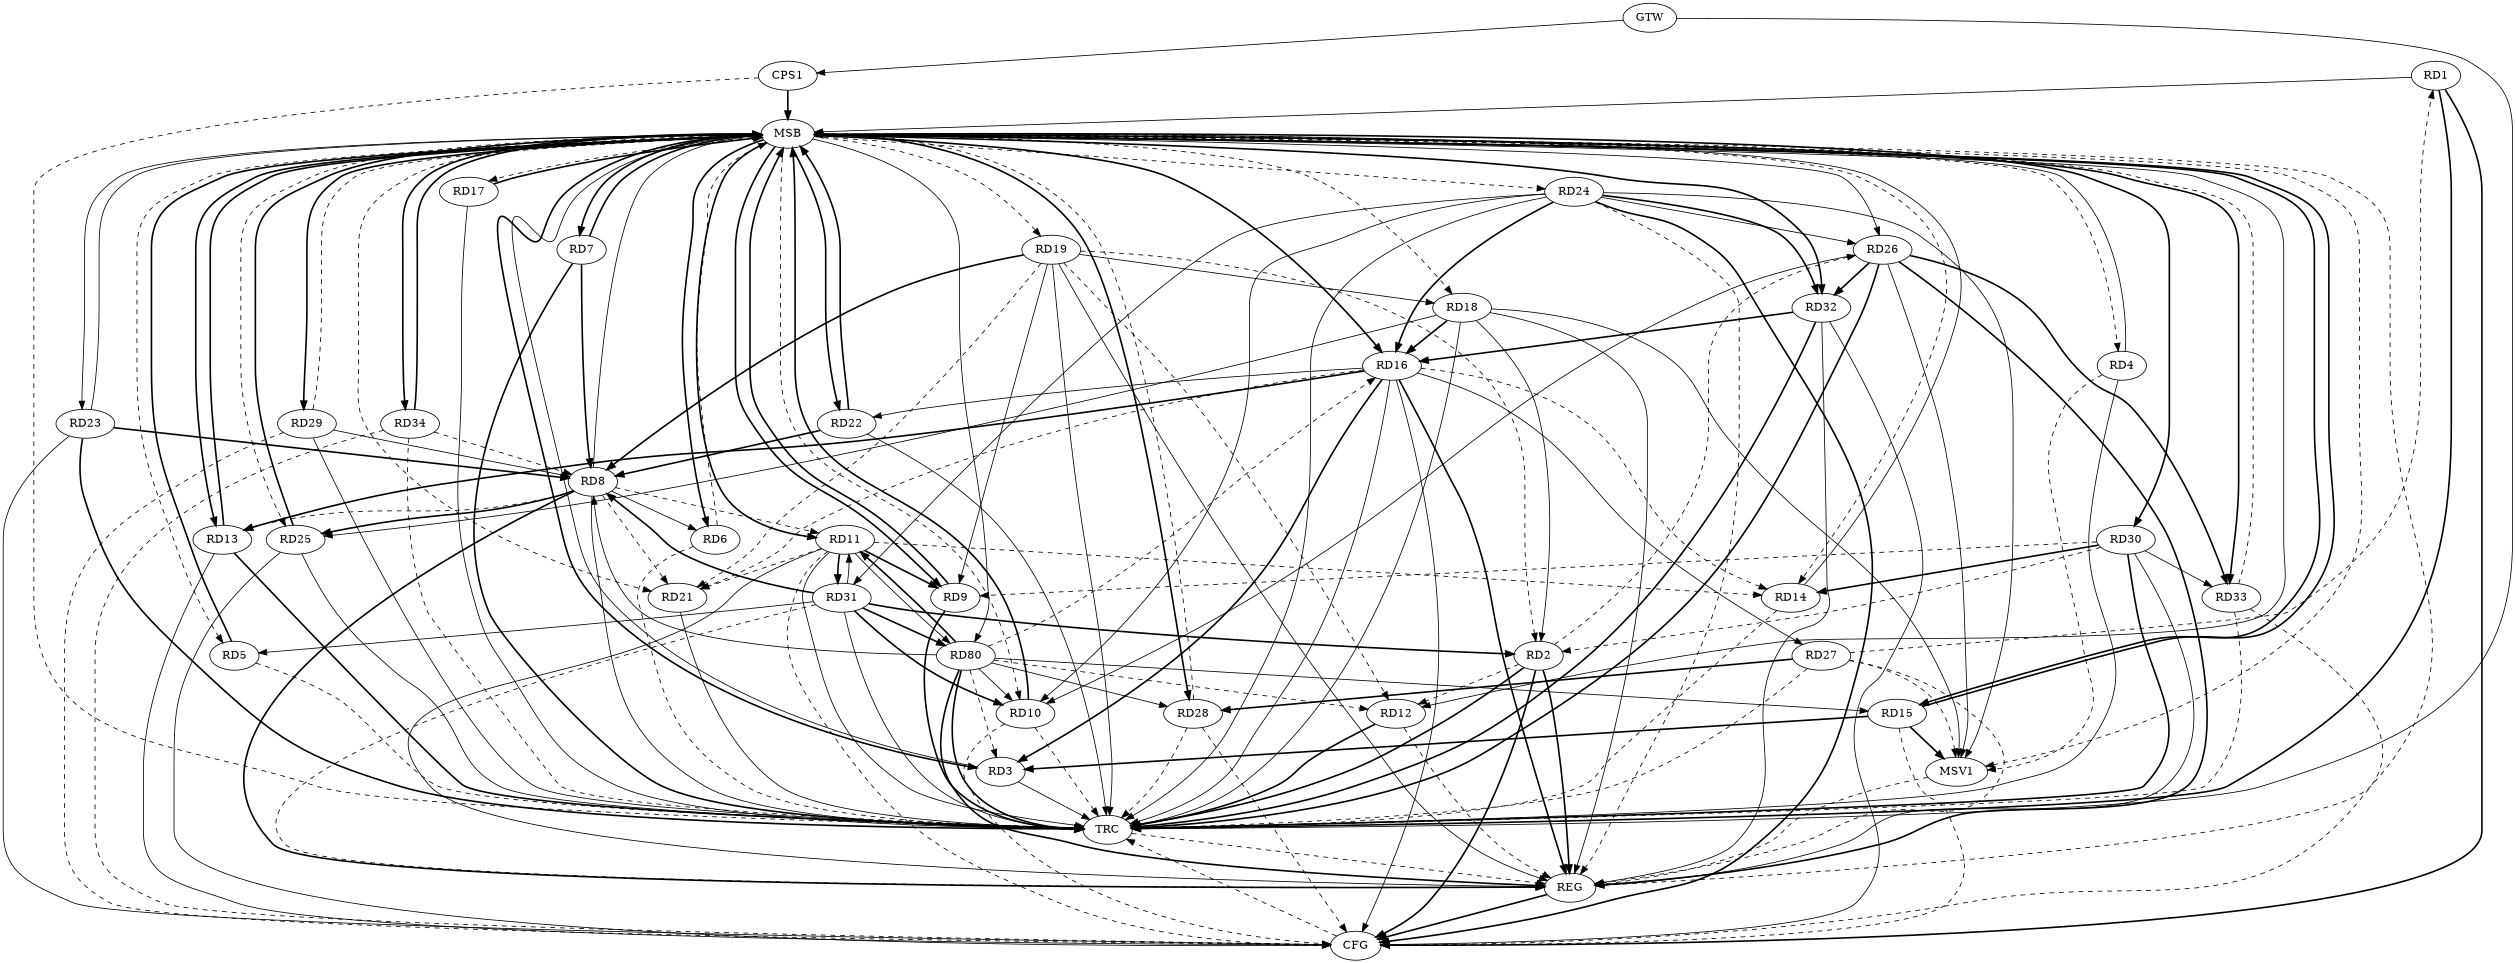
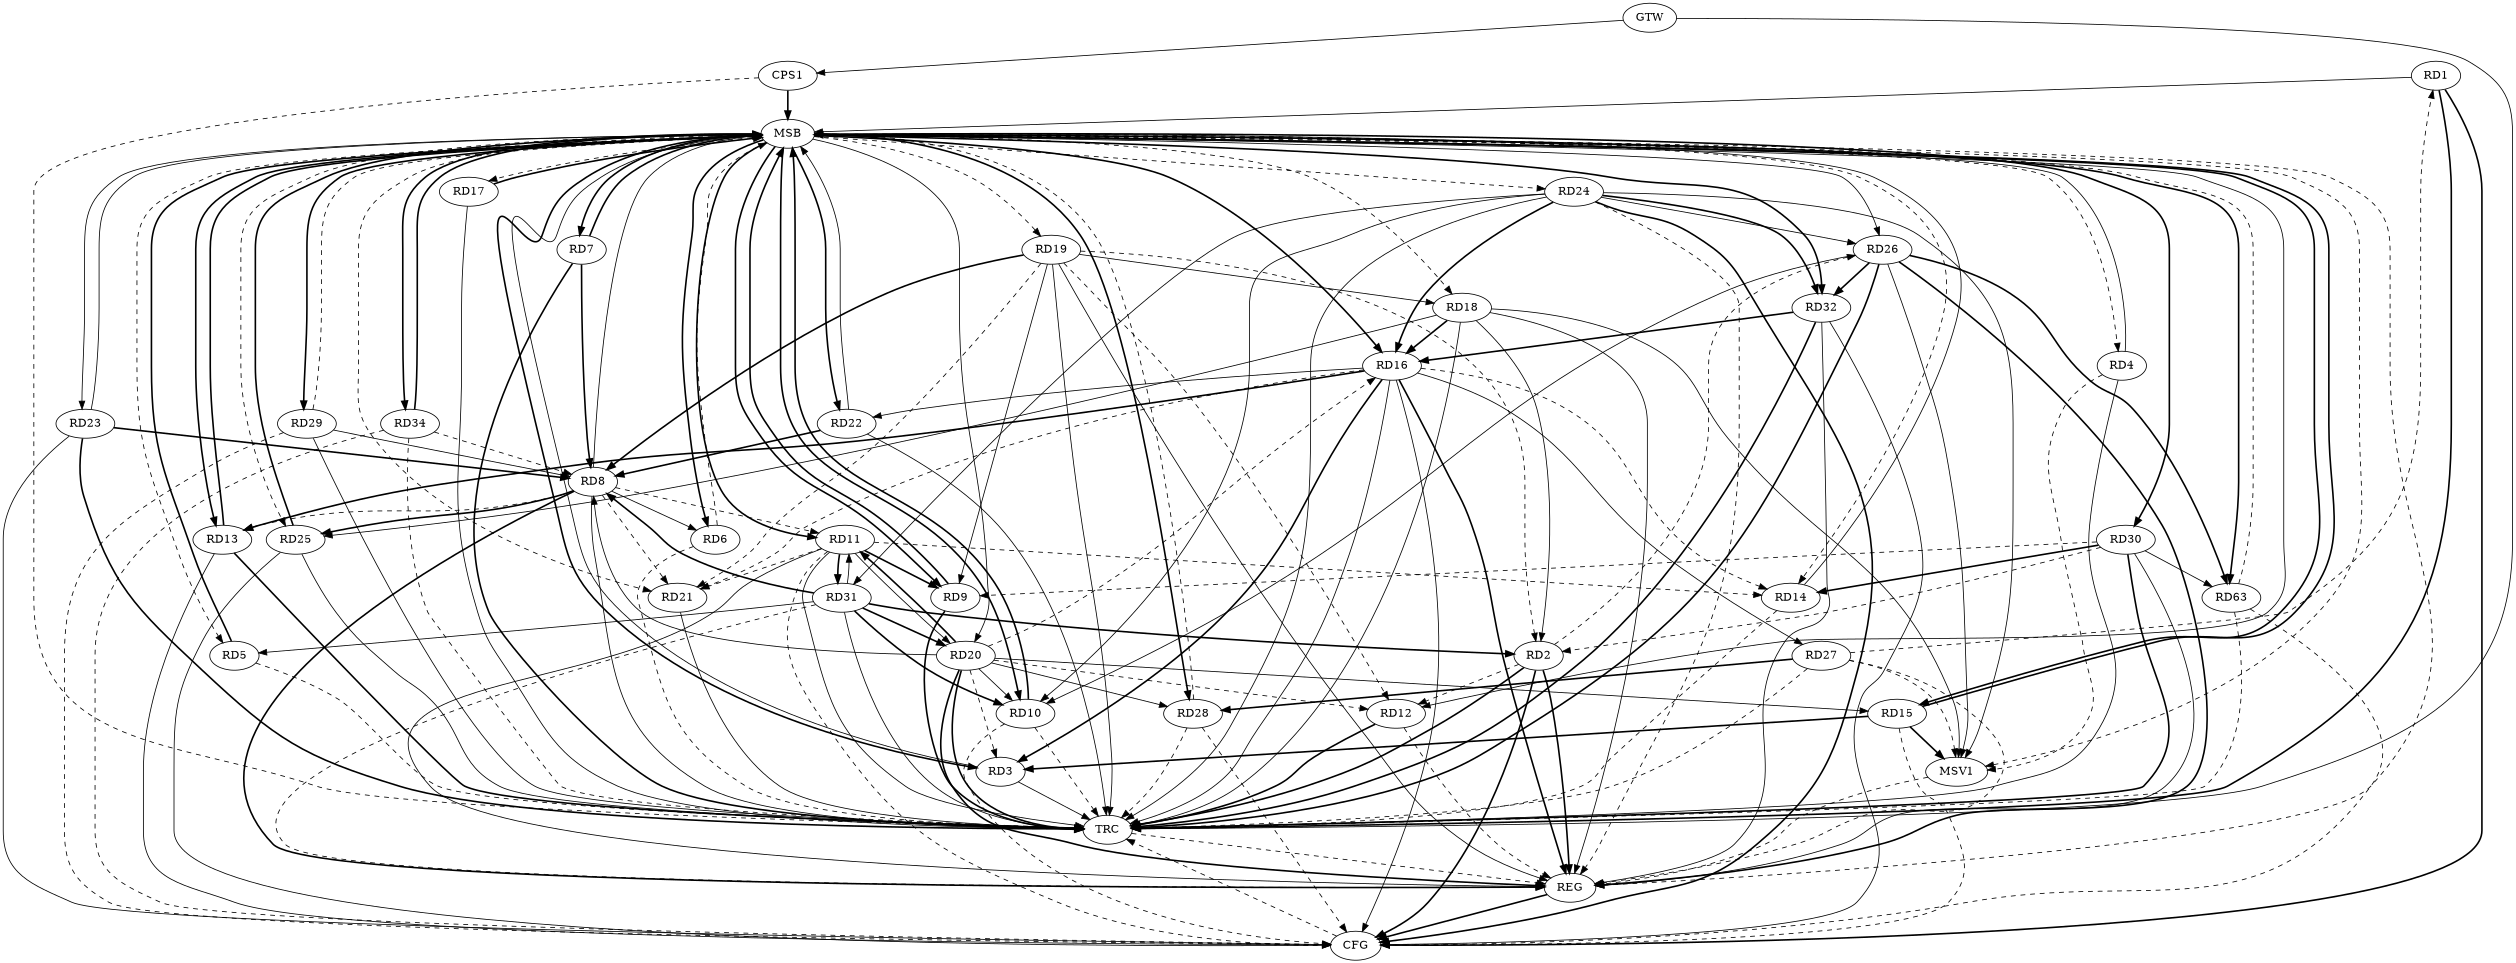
edge "RD22" -> "MSB": style bold -> solid
edge "MSB" -> "RD10": style dashed -> bold
node "RD33": label "RD33" -> "RD63"
node "RD80": label "RD80" -> "RD20"
